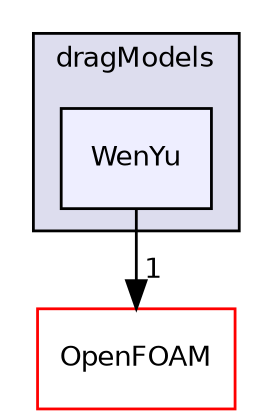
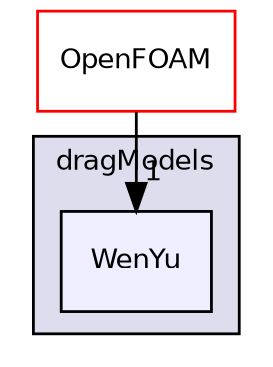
edge "WenYu" -> "OpenFOAM": reversed
